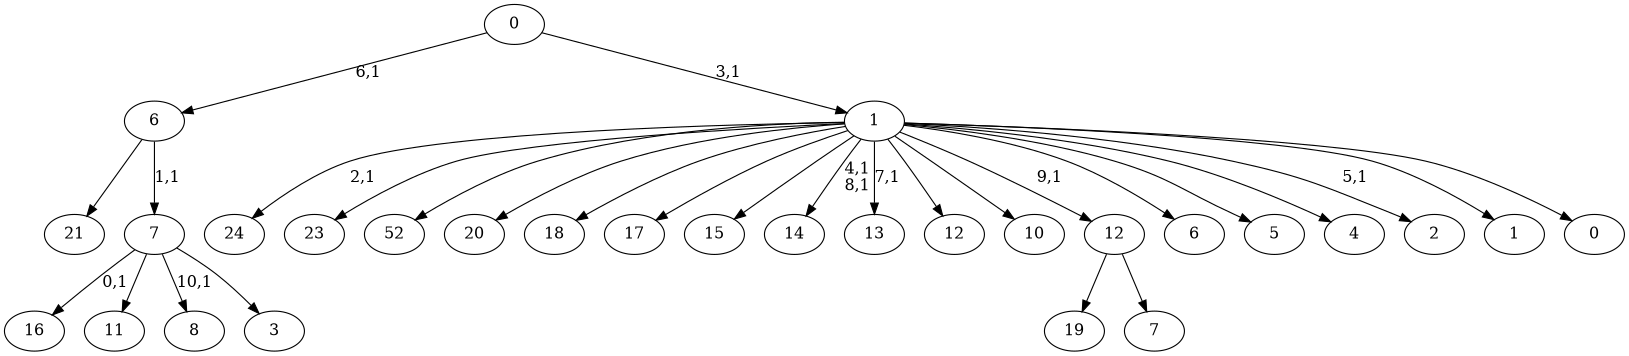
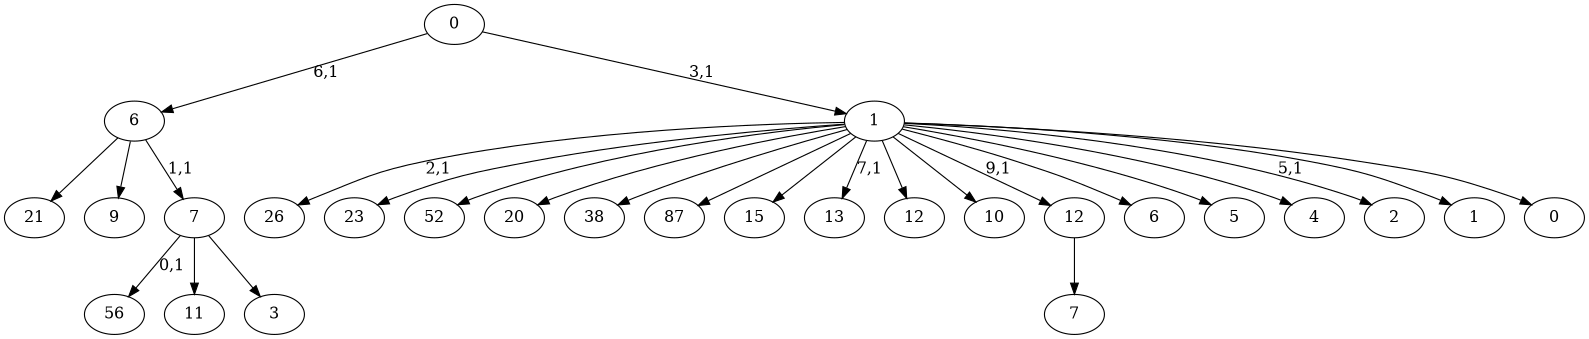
node "9": added
node "24": label "24" -> "26"
node "18": label "18" -> "38"
node "17": label "17" -> "87"
node "14": removed
node "16": label "16" -> "56"
node "8": removed
node "19": removed
